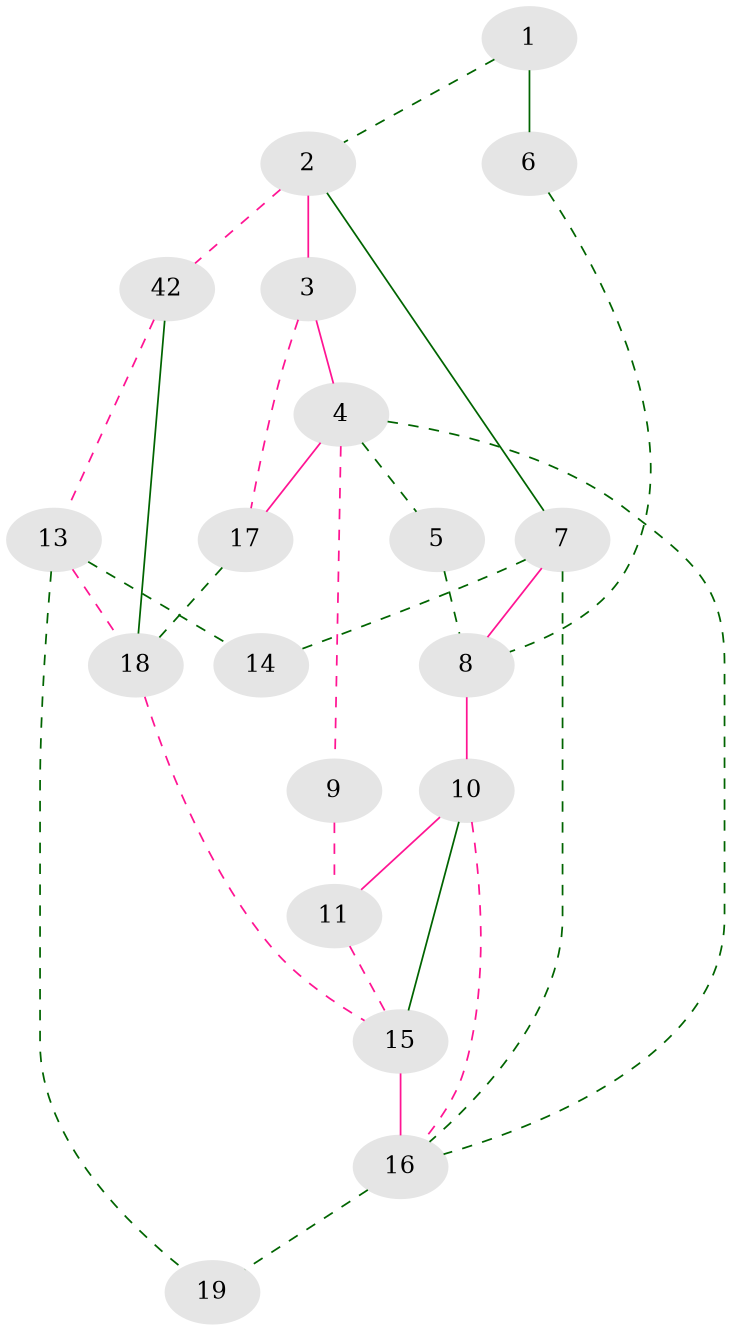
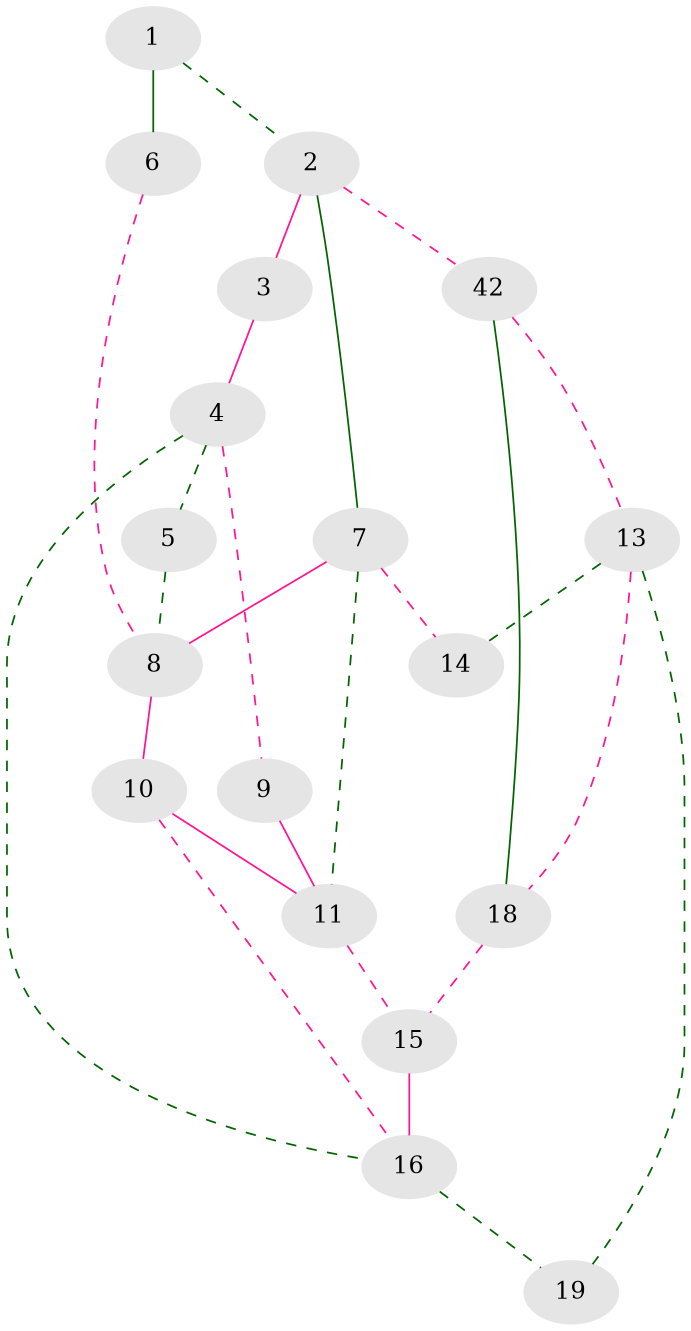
edge "6" -- "8": color darkgreen -> deeppink
node "17": removed
edge "7" -- "14": color darkgreen -> deeppink
edge "9" -- "11": style dashed -> solid
edge "7" -- "16": now "7" -- "11"
edge "10" -- "15": removed
